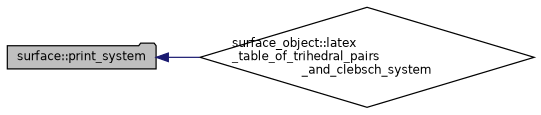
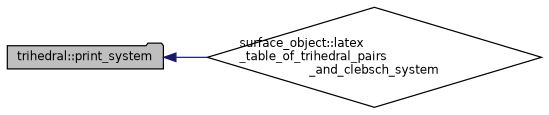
node "surface::print_system": label "surface::print_system" -> "trihedral::print_system"
